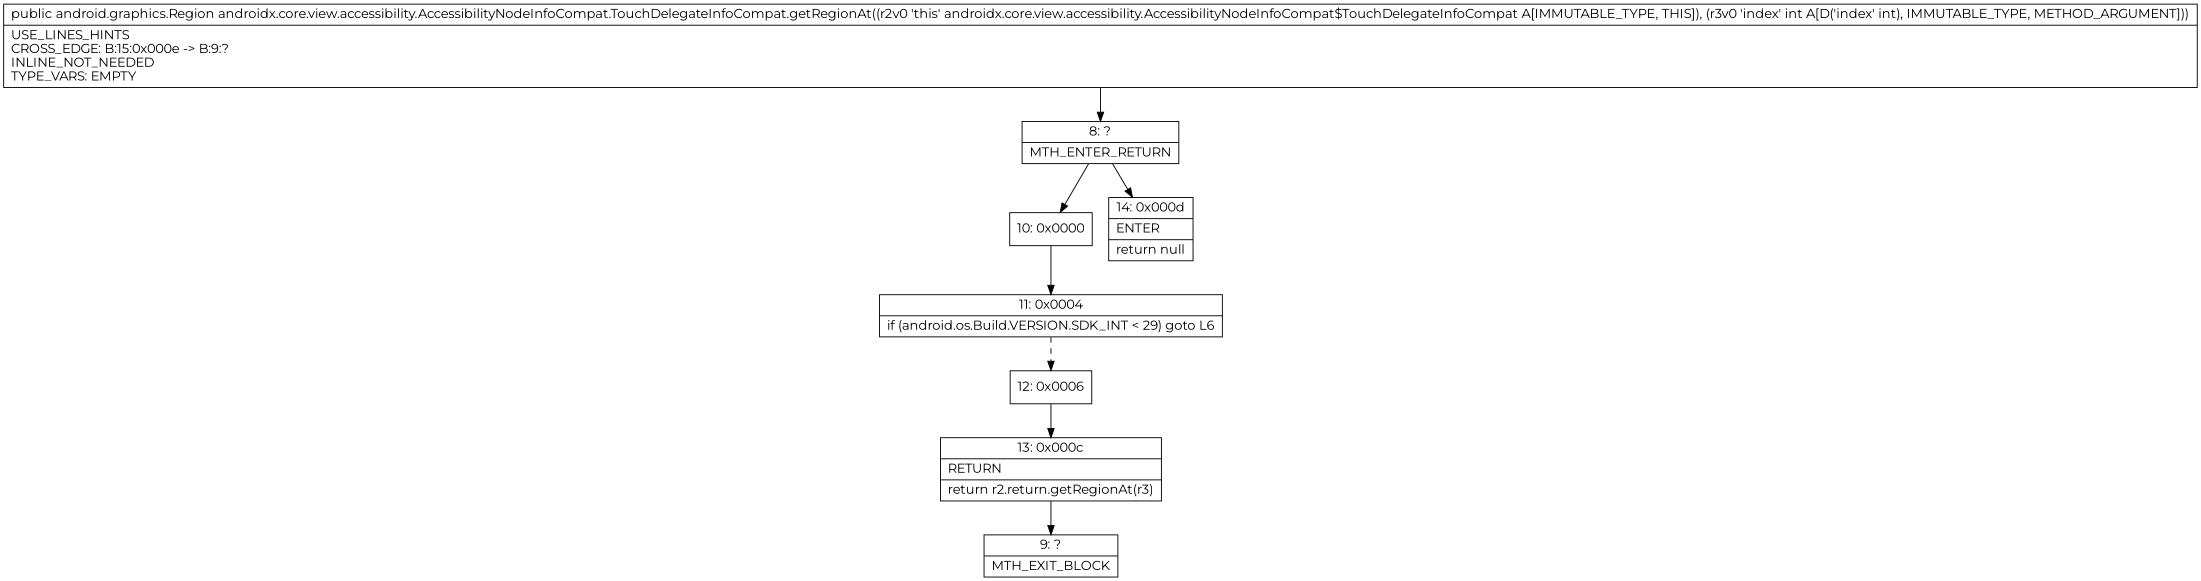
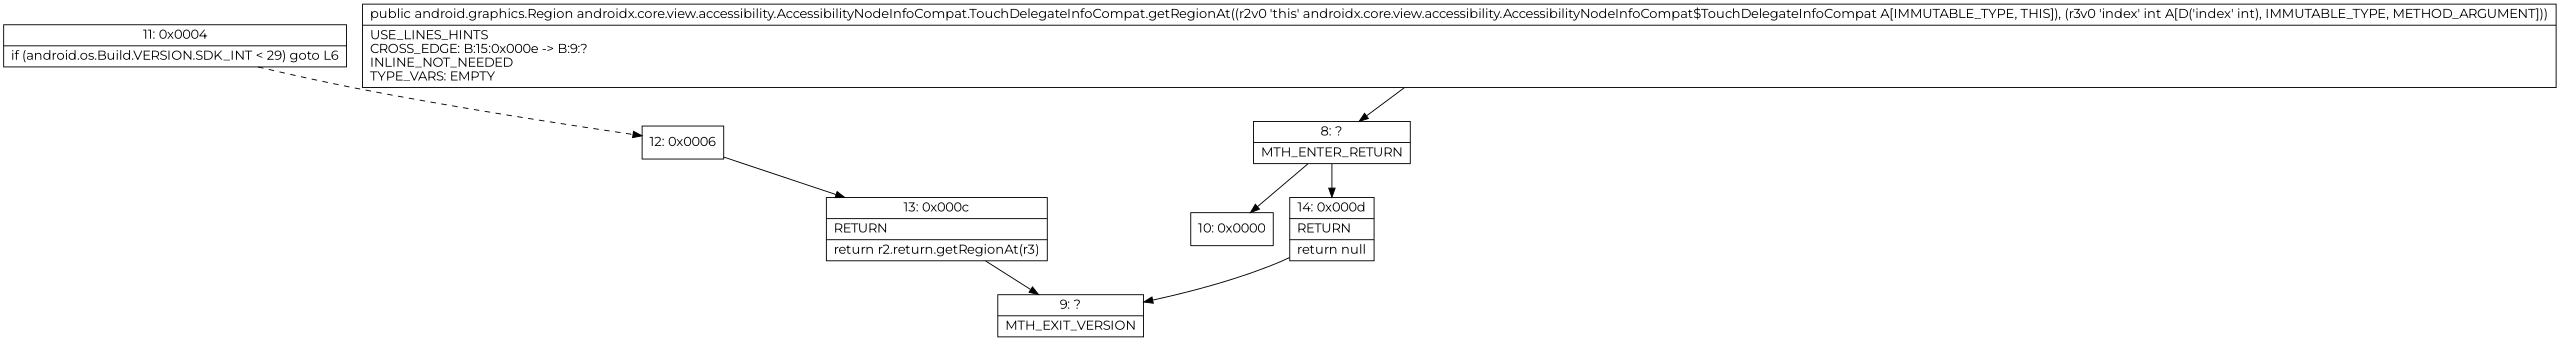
node "14: 0x000d": text "ENTER" -> "RETURN"
edge "10: 0x0000" -> "11: 0x0004": removed
edge "14: 0x000d" -> "9: ?": added
node "9: ?": text "MTH_EXIT_BLOCK" -> "MTH_EXIT_VERSION"
